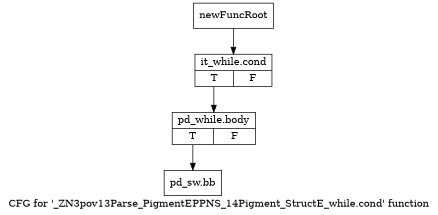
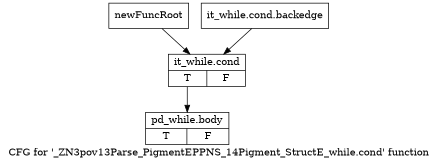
node "it_while.cond.backedge": added
node "pd_sw.bb": removed
